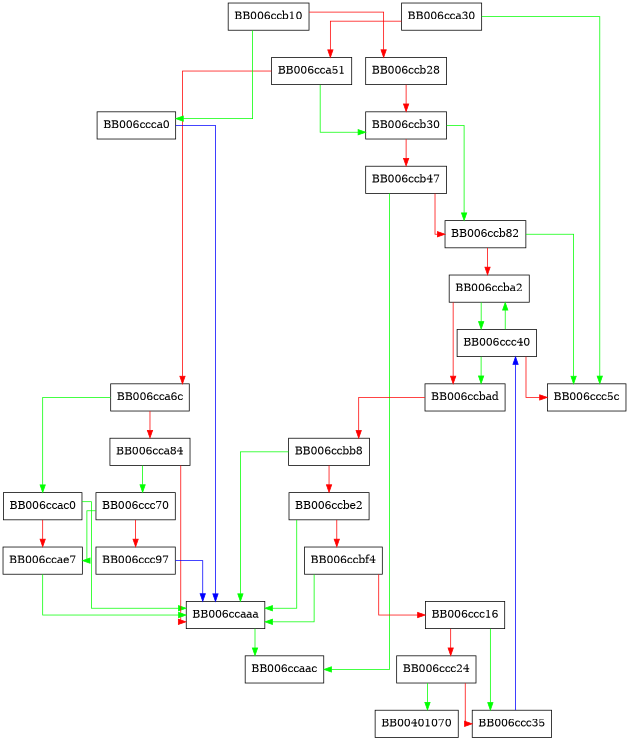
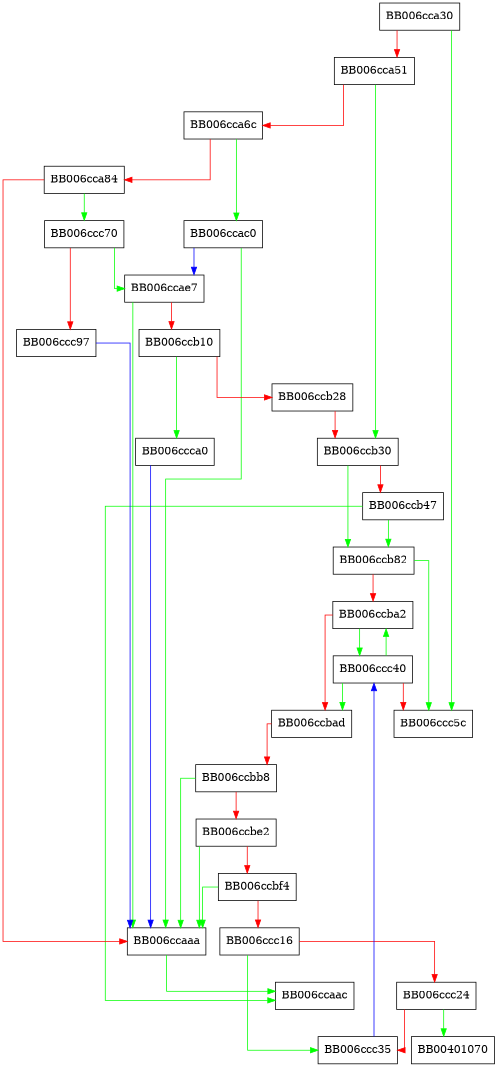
edge "BB006ccb47" -> "BB006ccb82": color red -> green
edge "BB006ccae7" -> "BB006ccb10": added
edge "BB006ccac0" -> "BB006ccae7": color red -> blue
